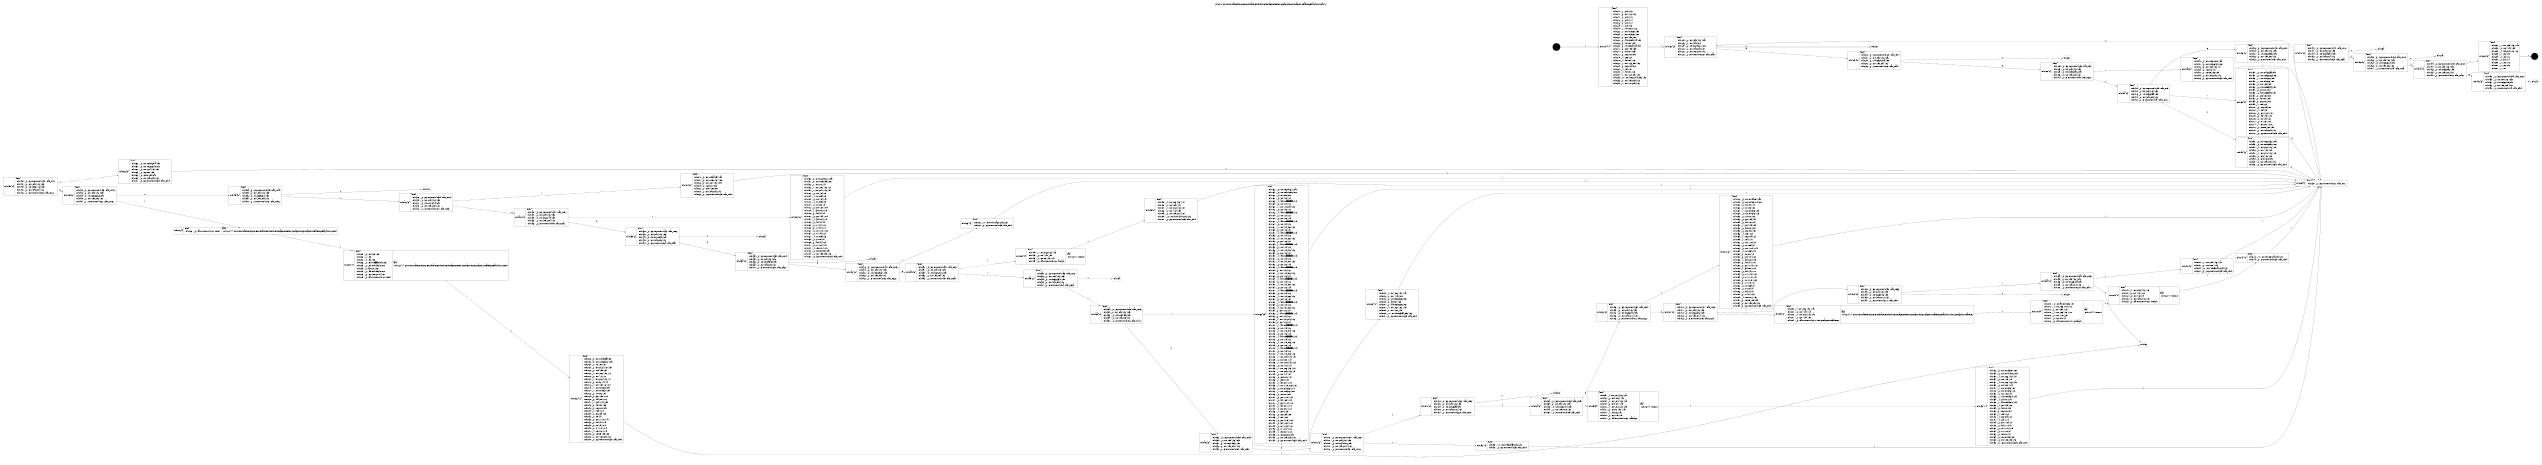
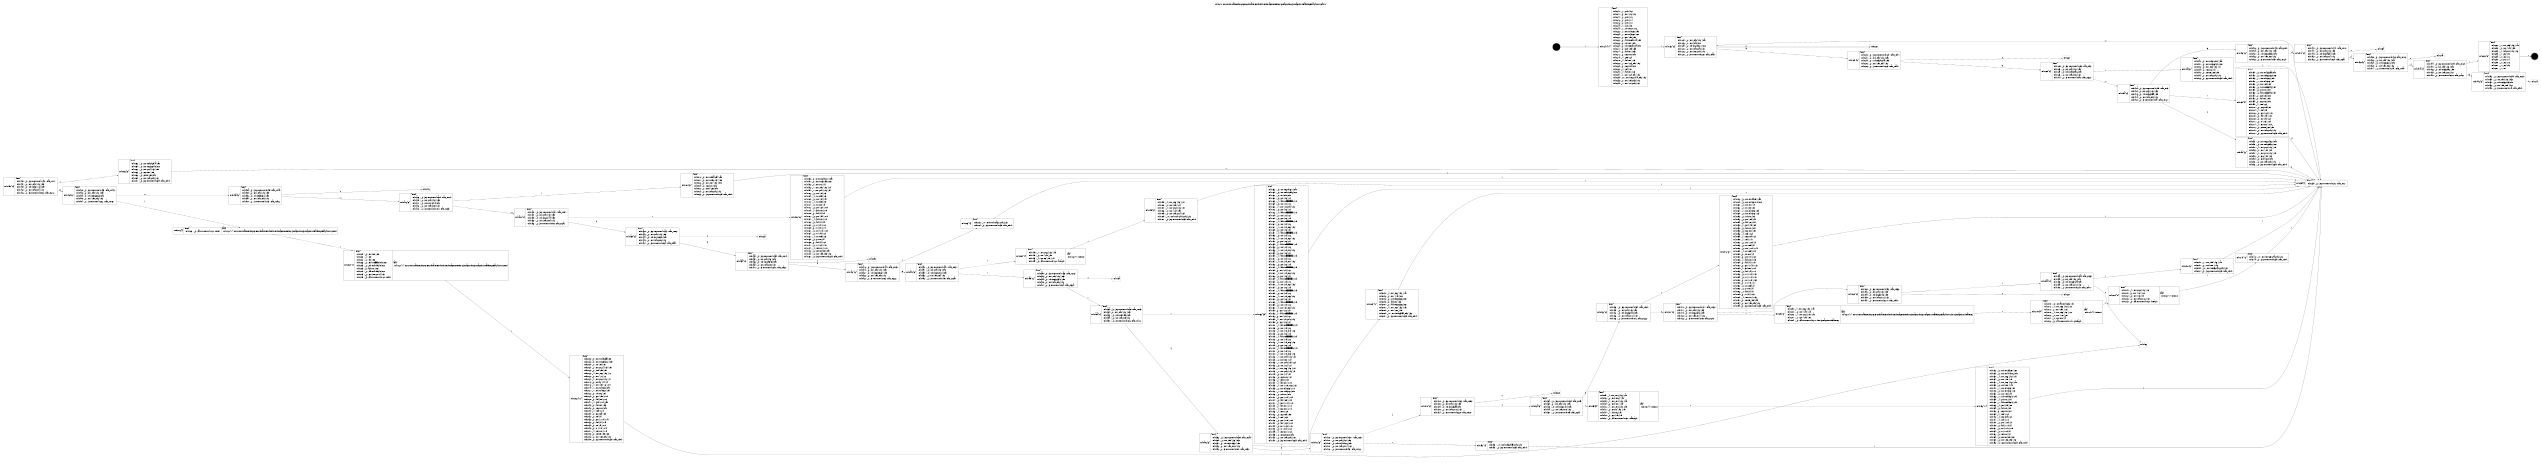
edge "0x401926 [28]" -> "0x401942 [28]": added, label "14"
